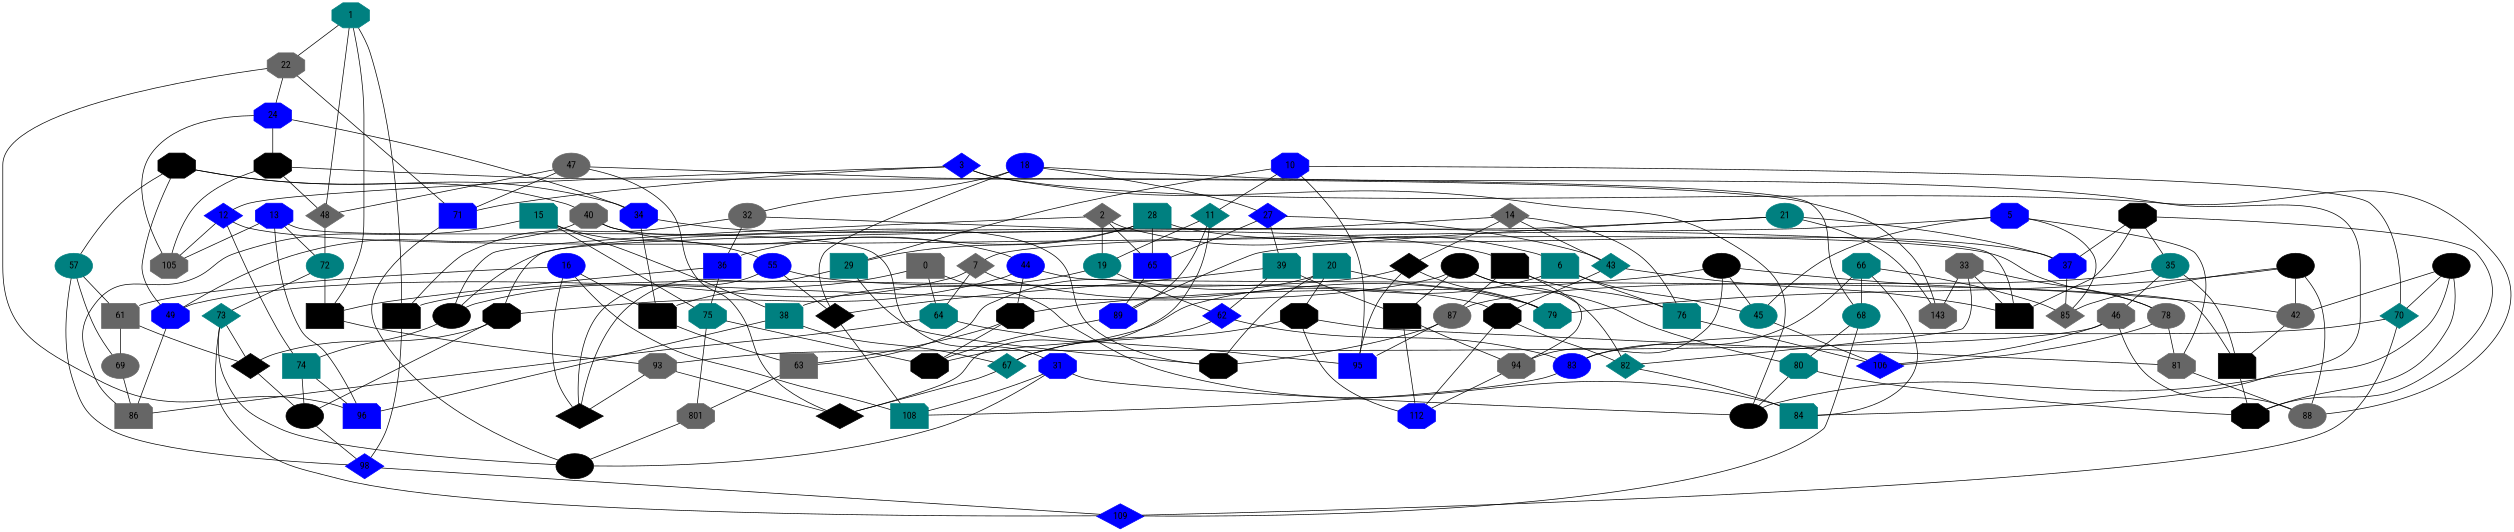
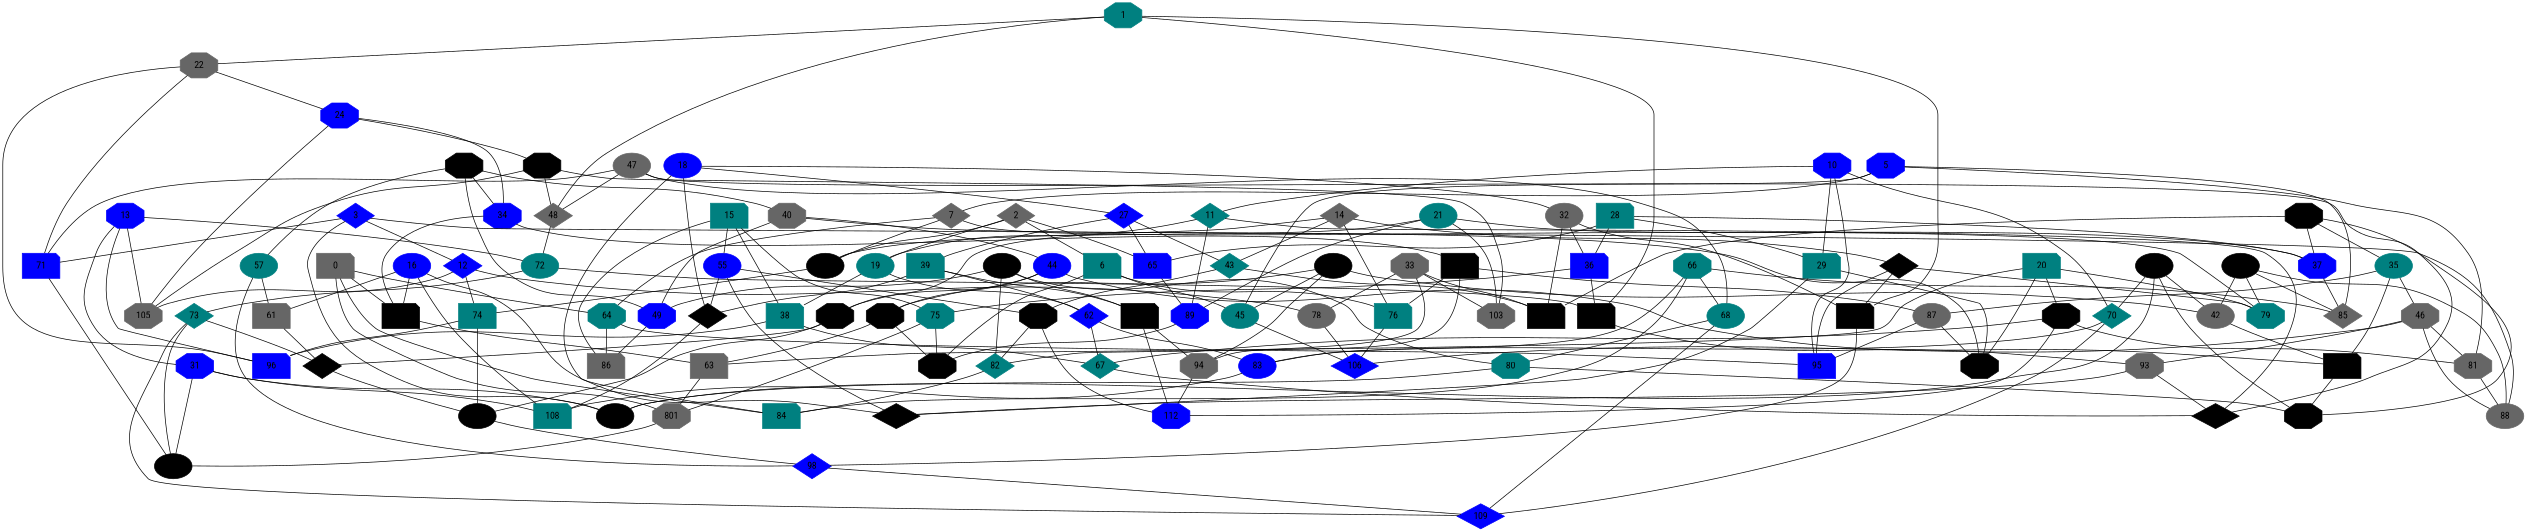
node "143": label "143" -> "103"
edge "78" -- "81": now "46" -- "81"
node "69": removed
edge "0" -- "801": added
